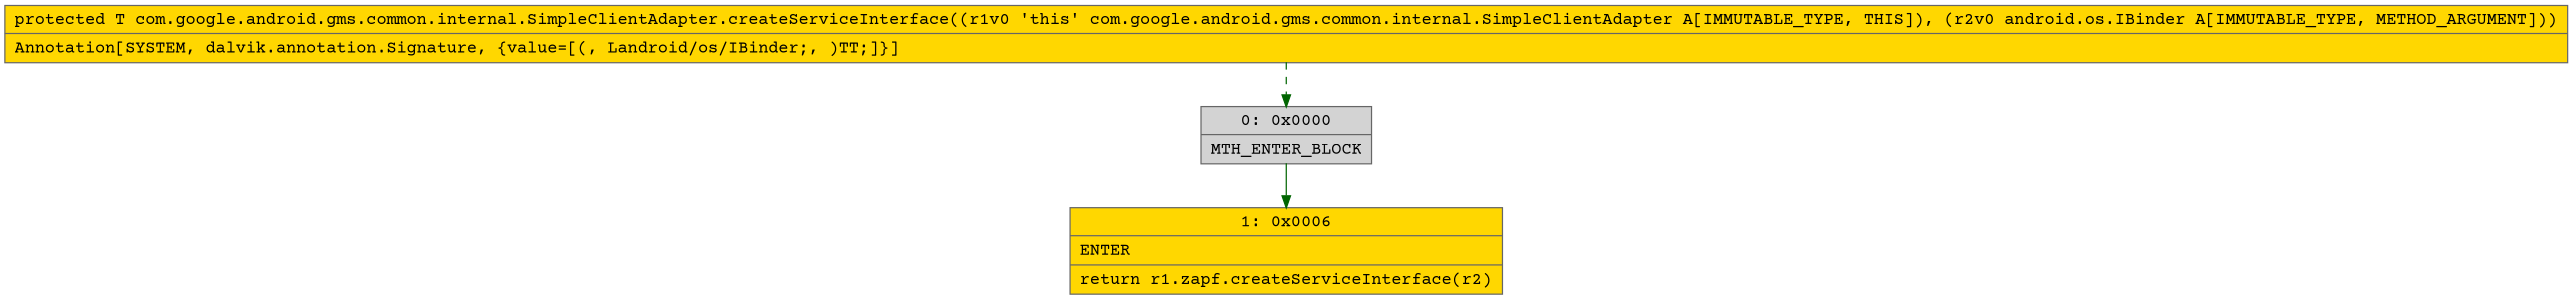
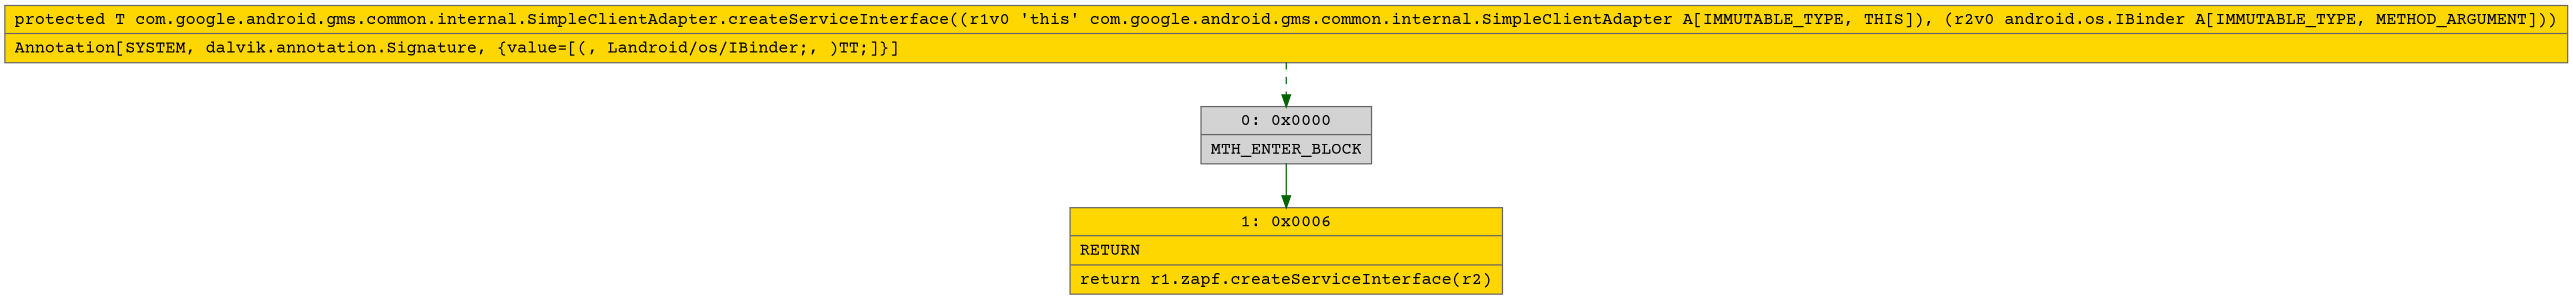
node "1: 0x0006": text "ENTER" -> "RETURN"
